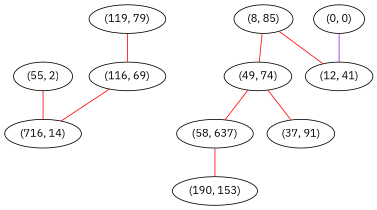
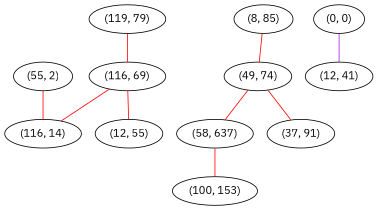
edge "(8, 85)" -- "(12, 41)": removed
node "(716, 14)": label "(716, 14)" -> "(116, 14)"
node "(12, 55)": added
node "(190, 153)": label "(190, 153)" -> "(100, 153)"
